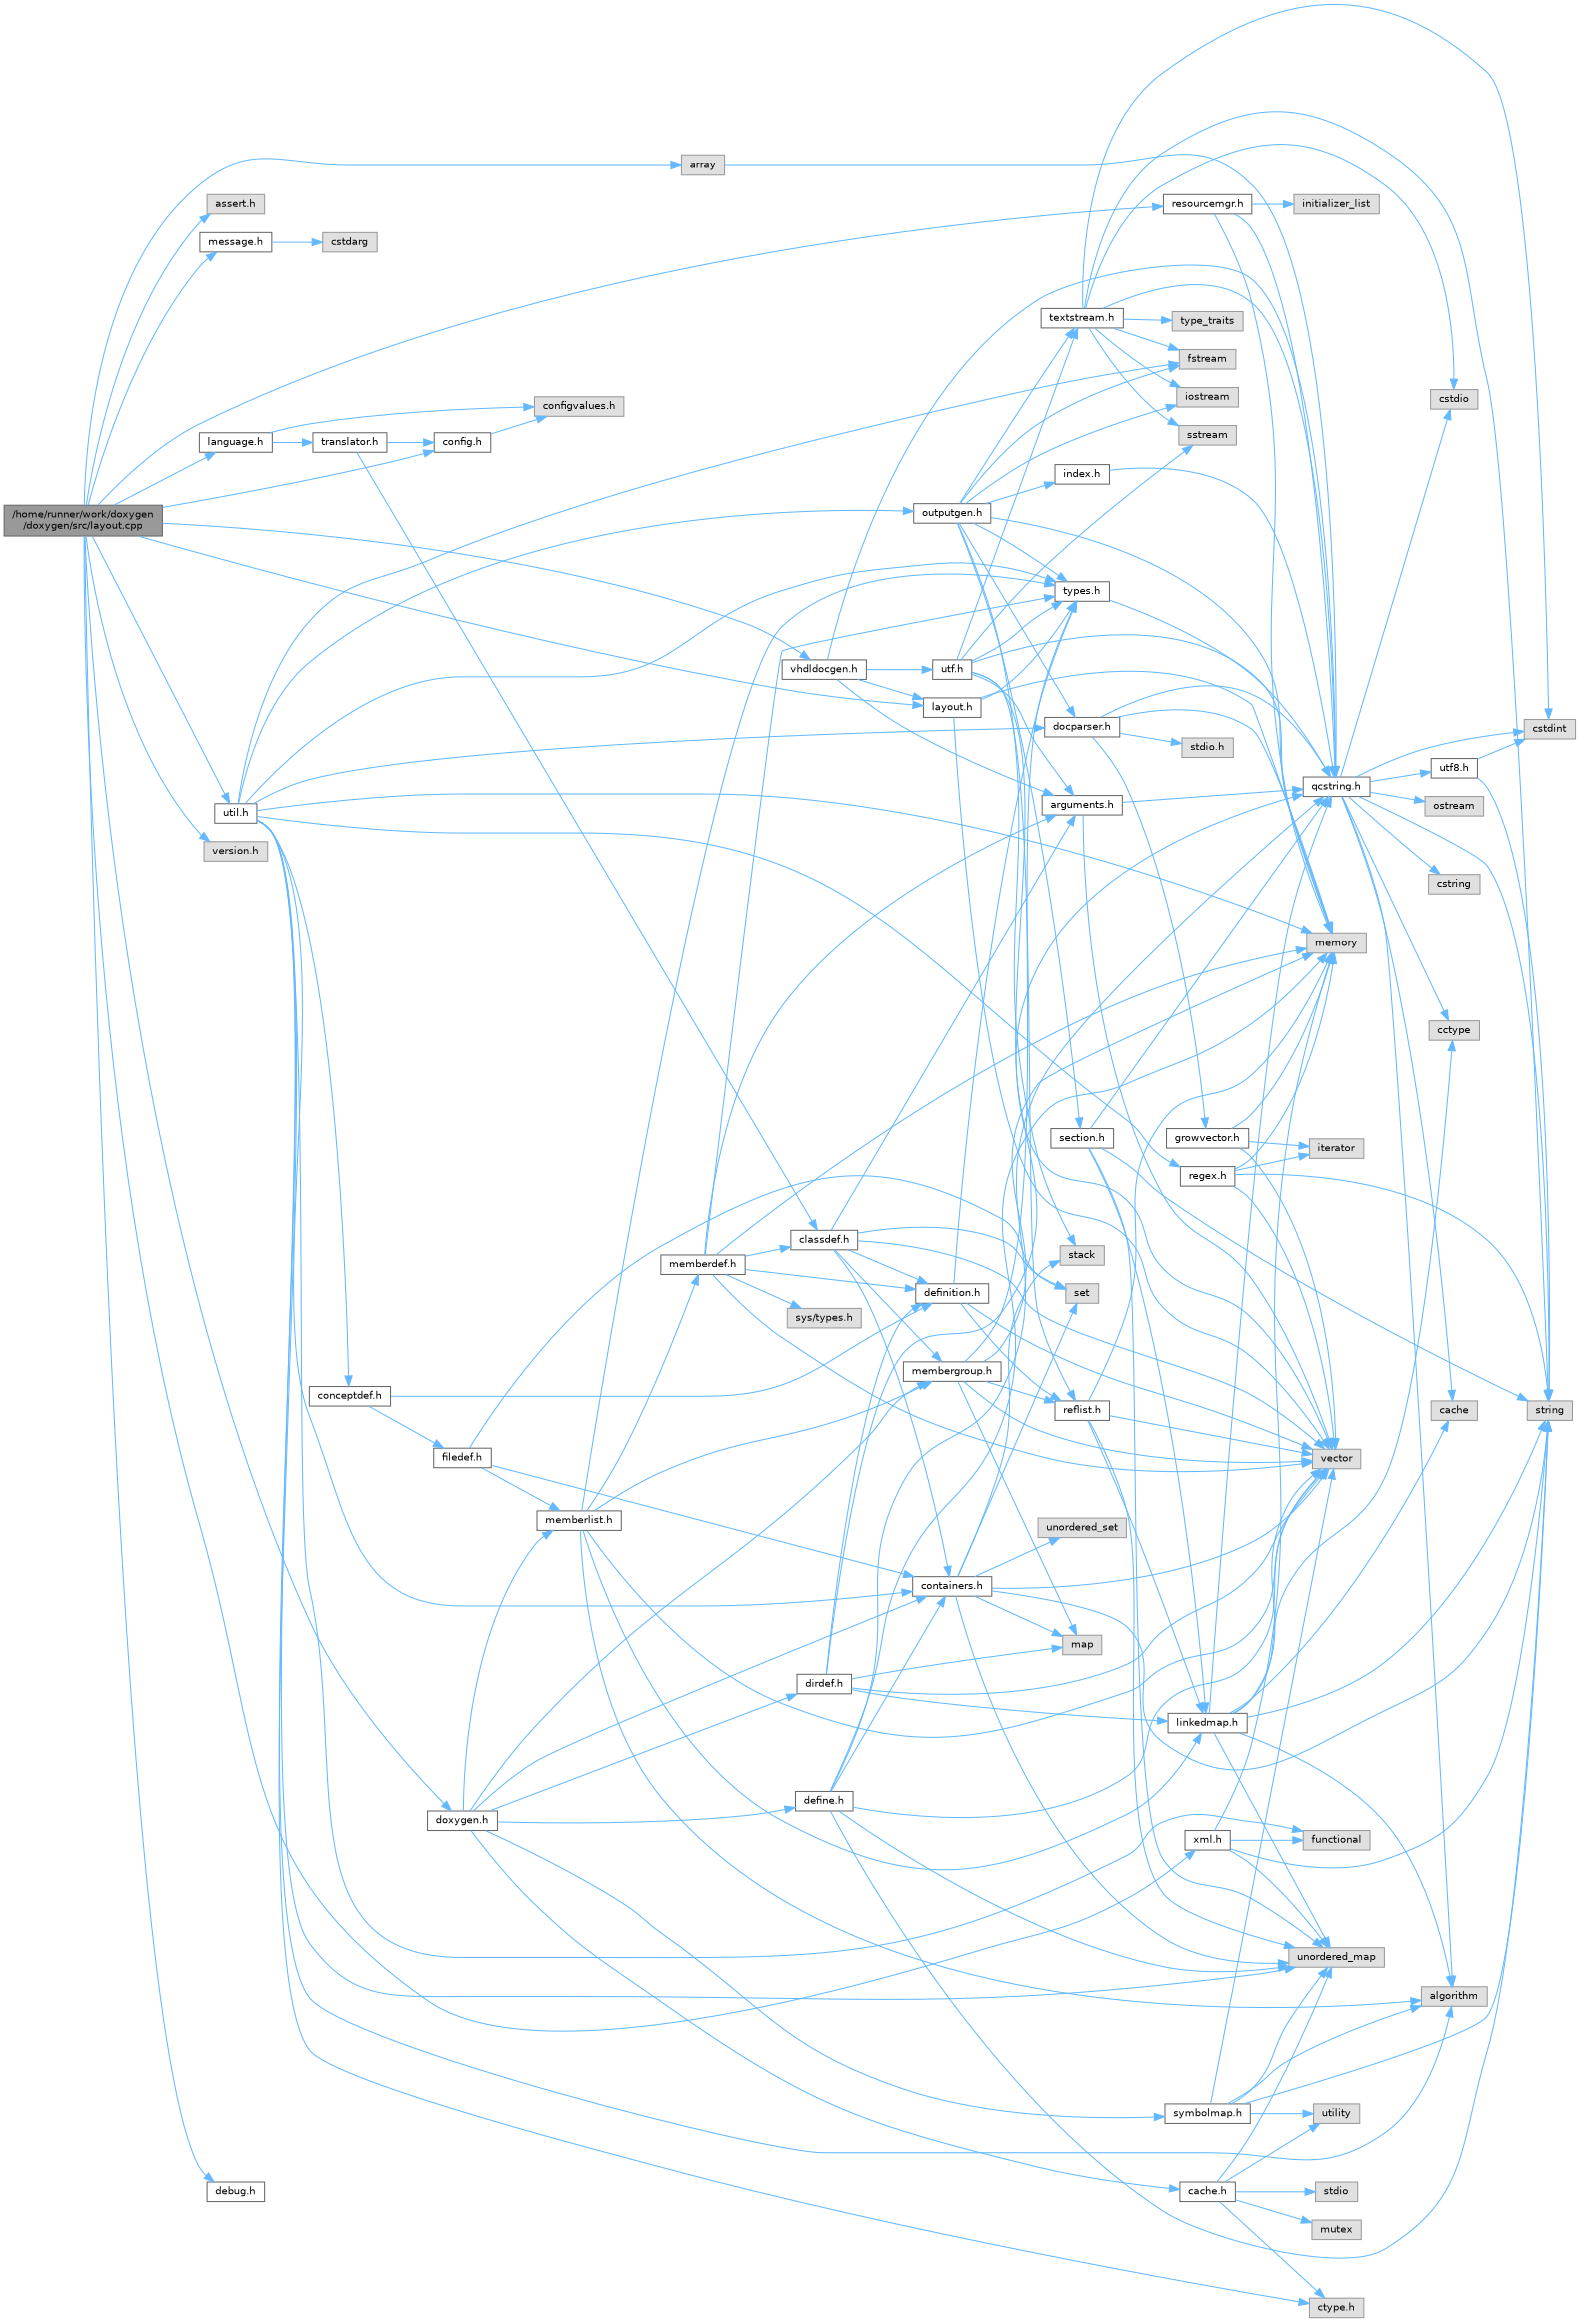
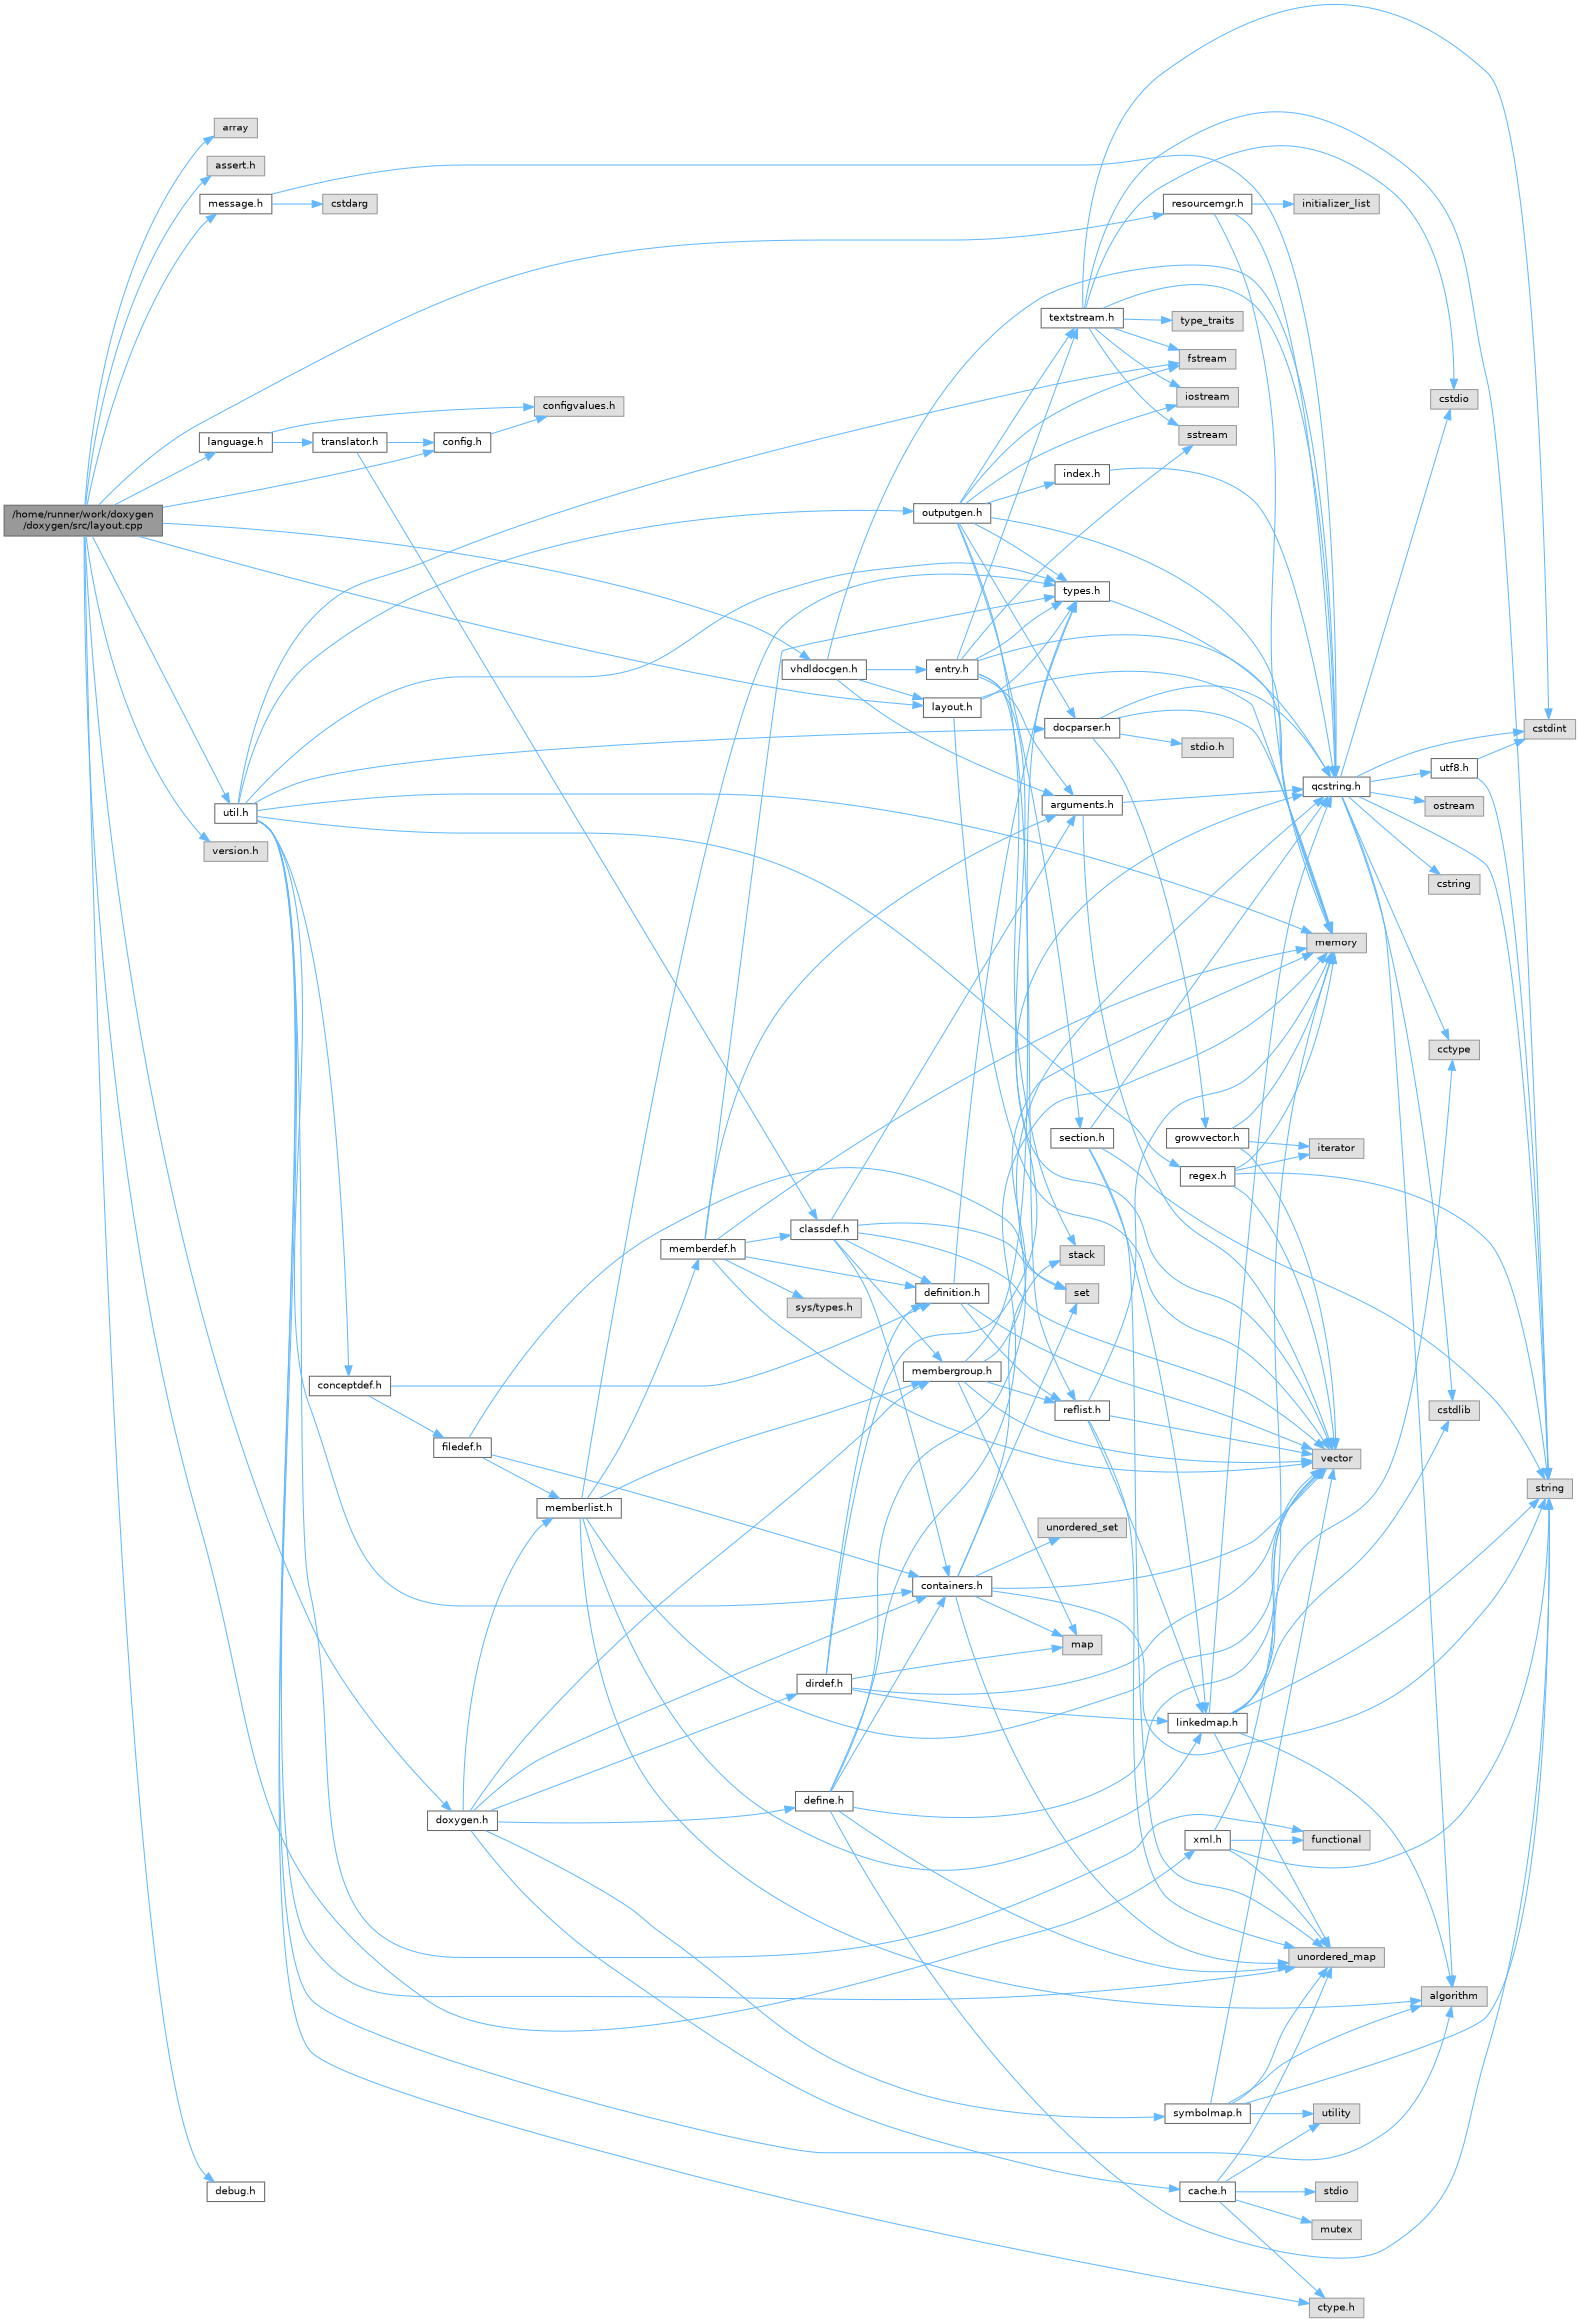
edge "array" -> "qcstring.h": now "message.h" -> "qcstring.h"
node "utf.h": label "utf.h" -> "entry.h"
node "cache": label "cache" -> "cstdlib"
